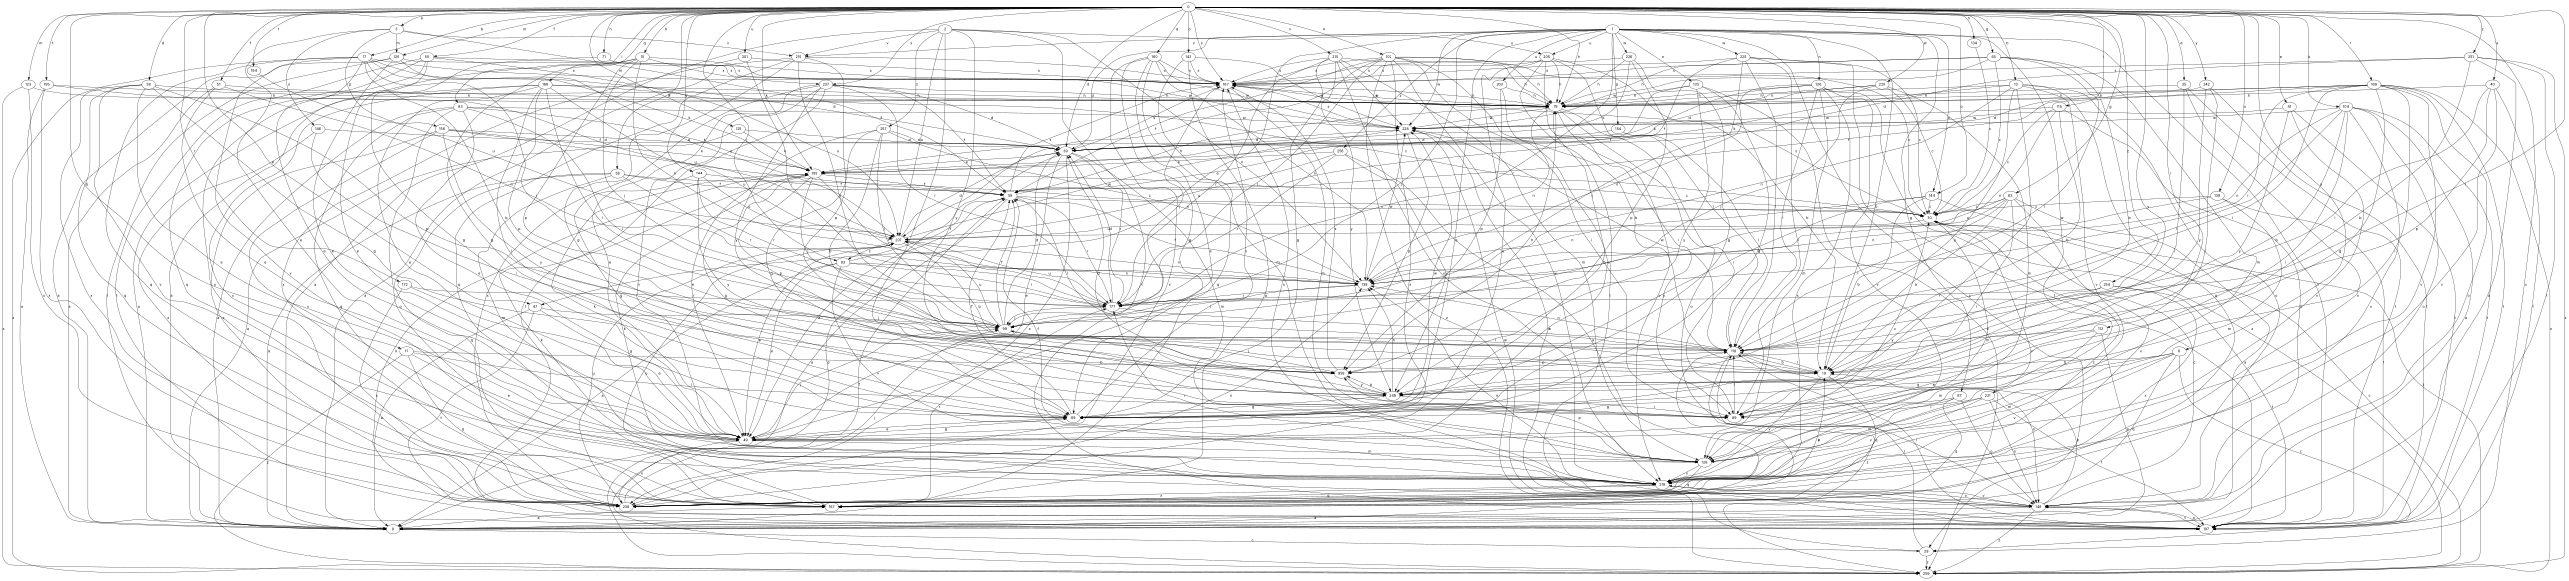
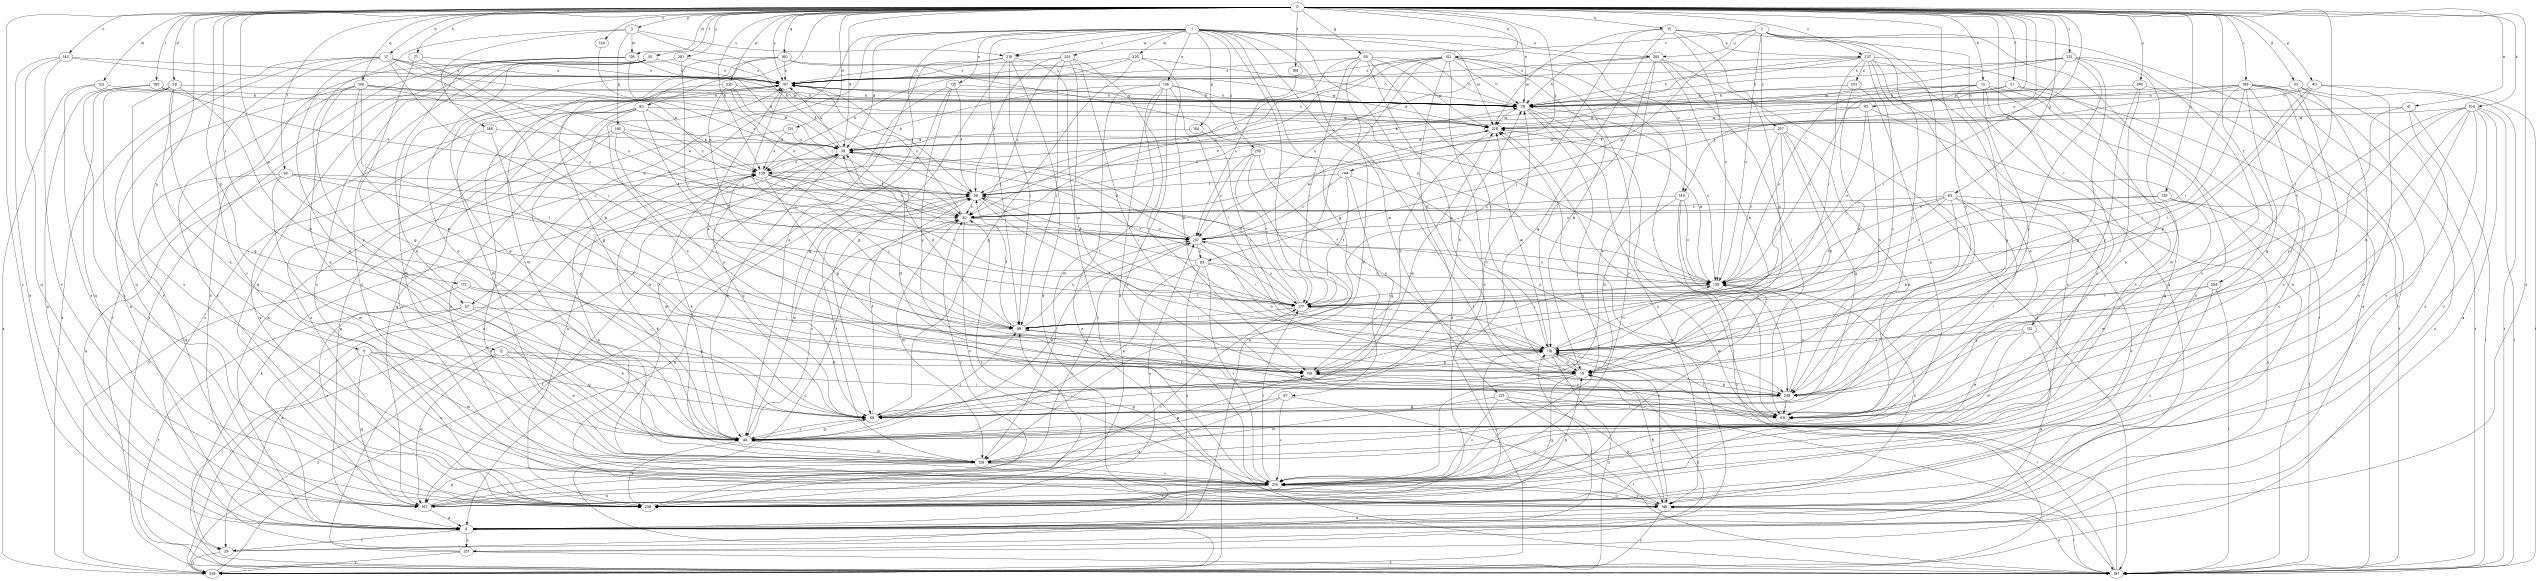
edge "1" -> "203": now "237" -> "203"
edge "55" -> "207": now "71" -> "207"
edge "65" -> "99": added, label "j"
edge "166" -> "89": removed, label "i"
node "958": label "958" -> "158"
edge "160" -> "238": now "143" -> "238"
edge "251" -> "9": reversed
